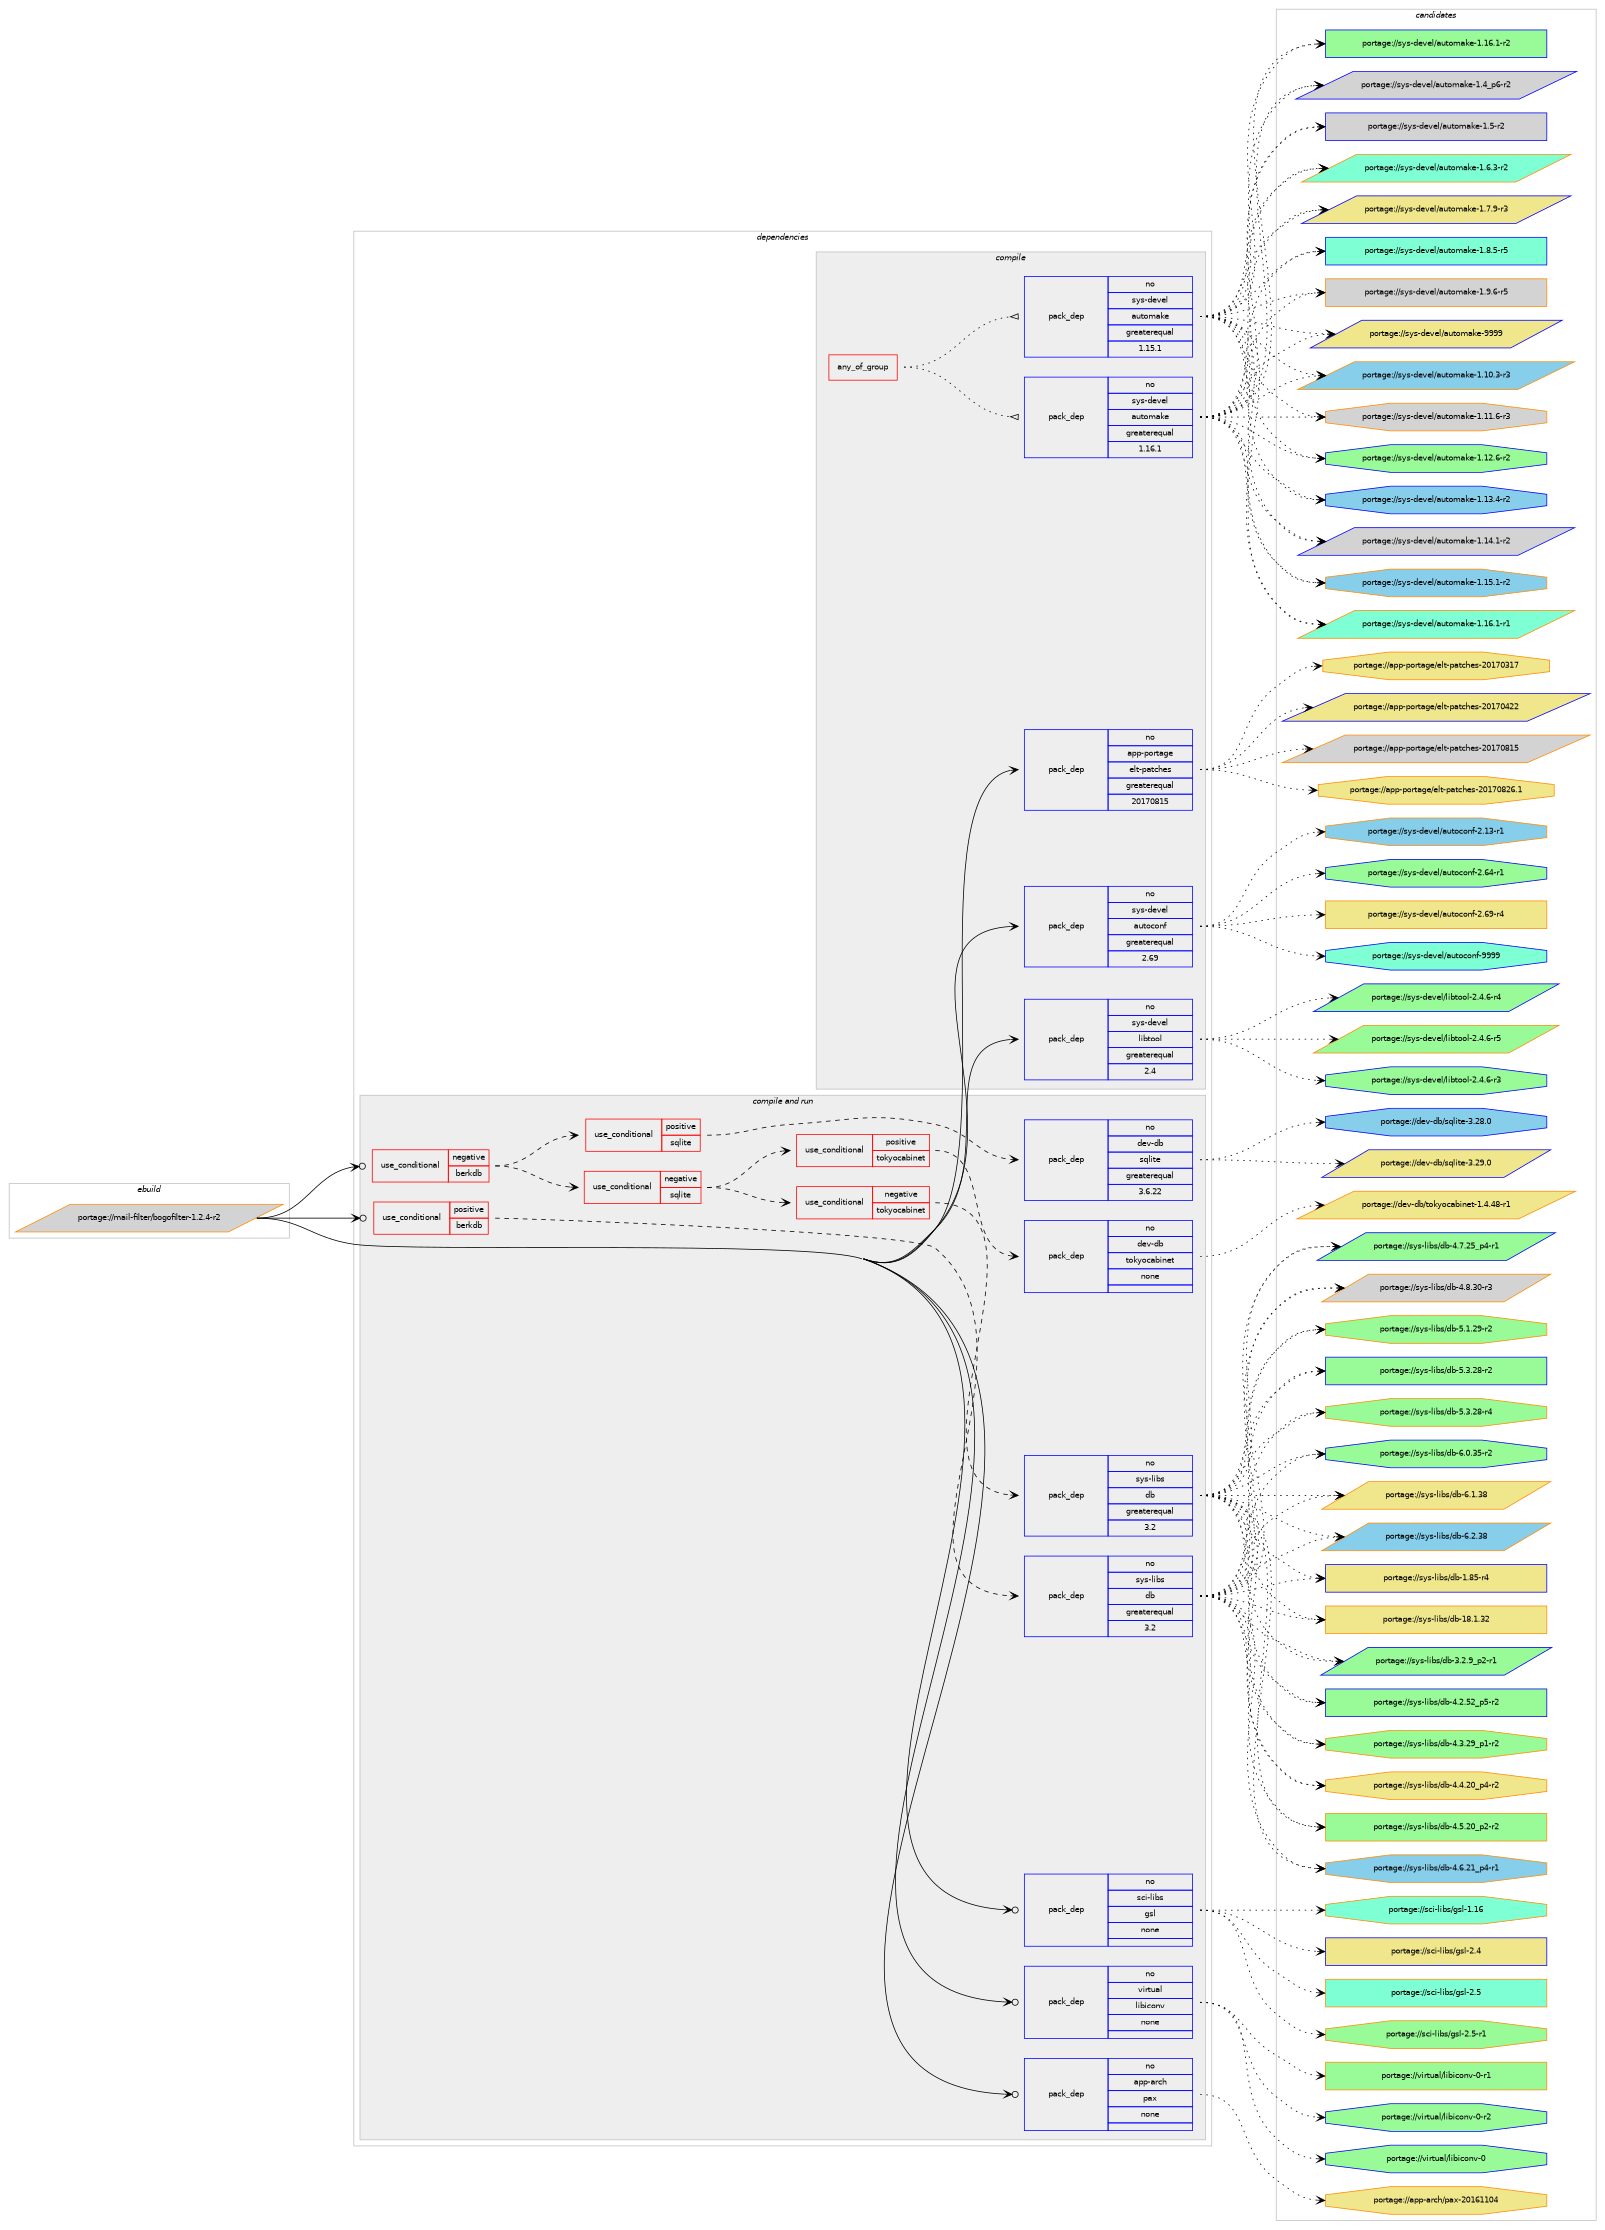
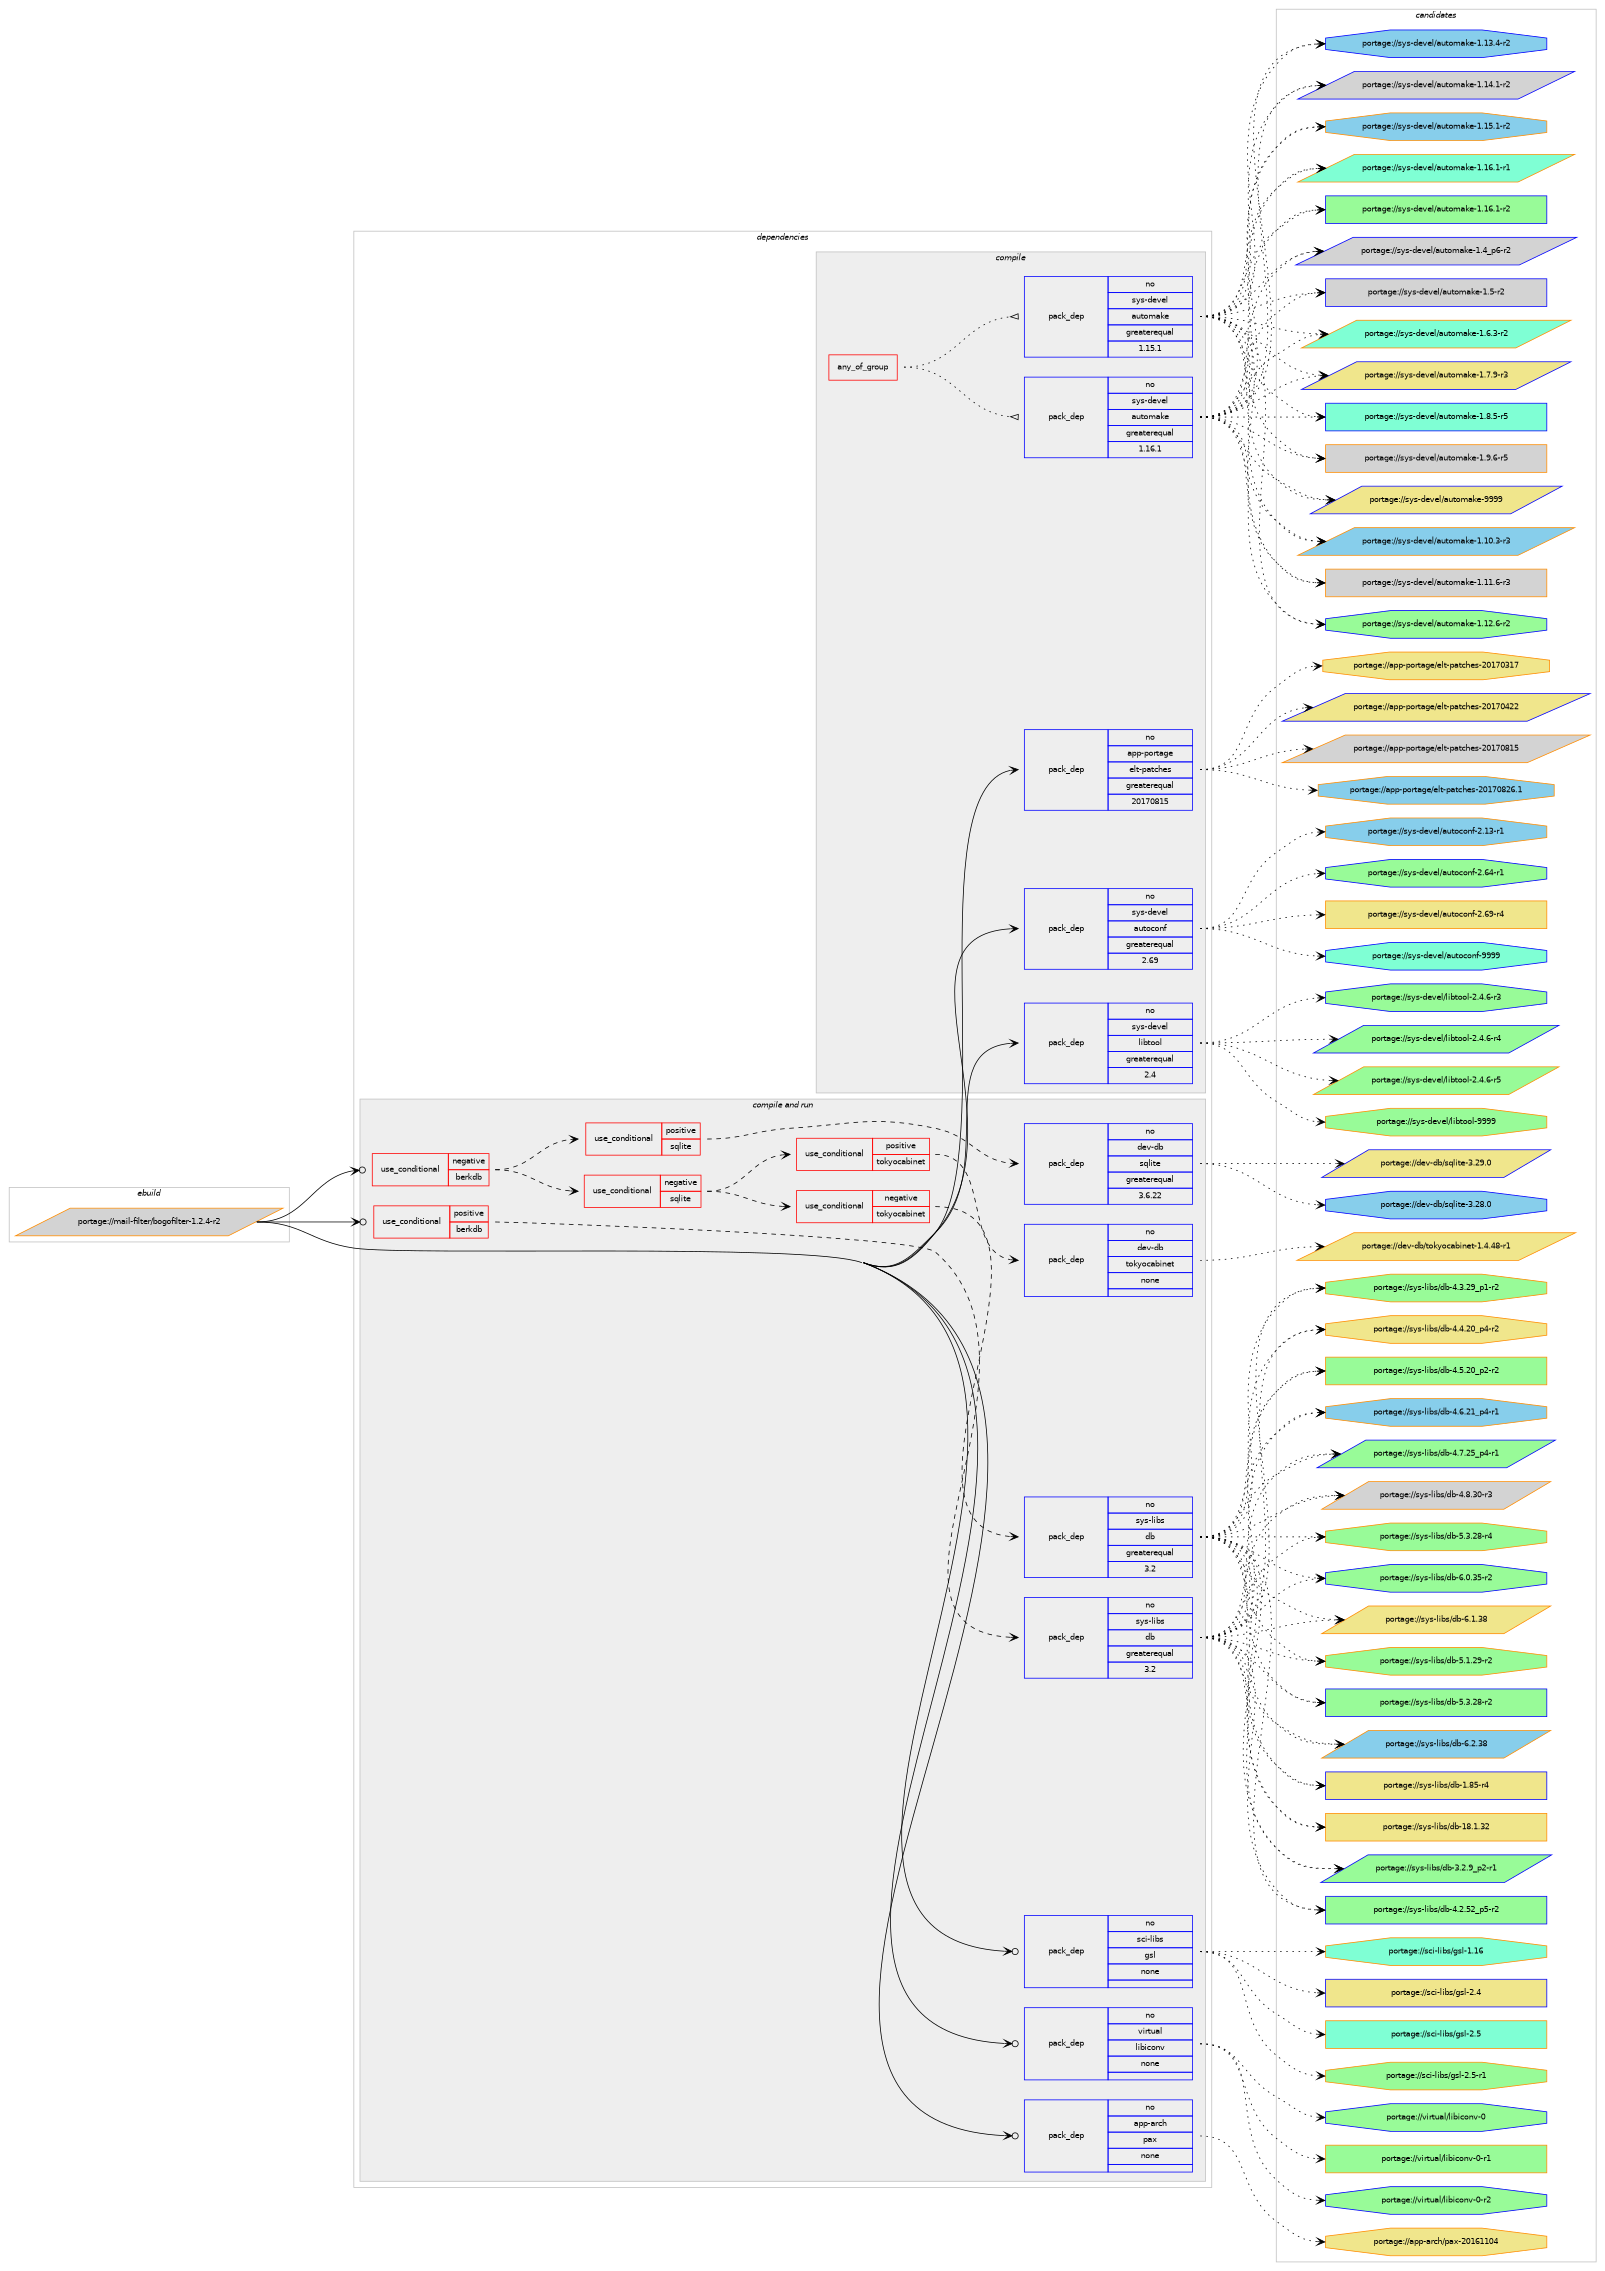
node "portage://sys-devel/automake-1.11.6-r3": shape octagon -> box
node "portage://app-portage/elt-patches-20170826.1": fillcolor khaki -> skyblue
node "portage://sys-devel/libtool-9999": added
